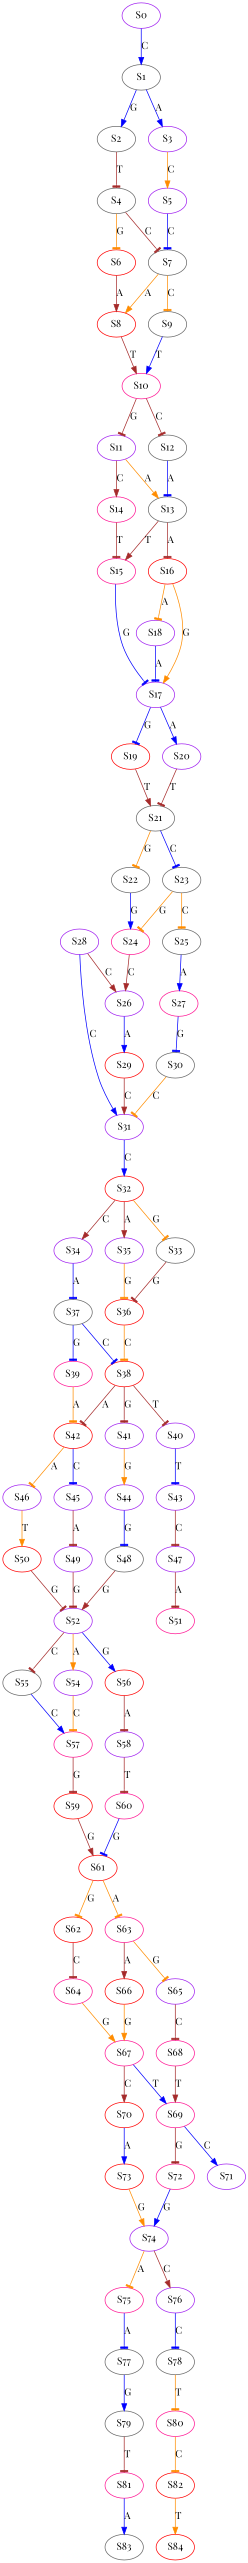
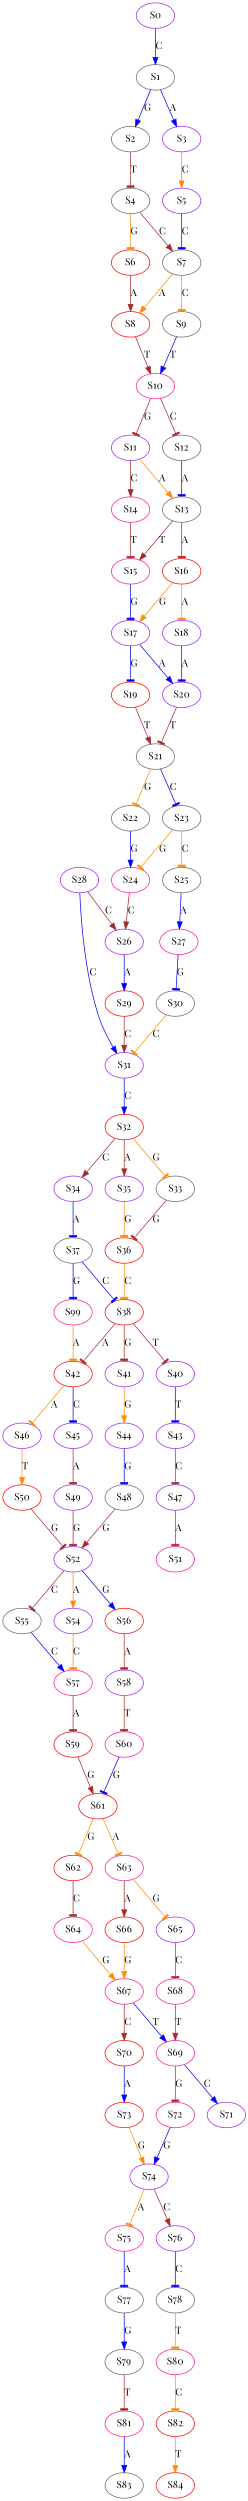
edge "S4" -> "S7": arrowhead tee -> normal
edge "S18" -> "S17": now "S18" -> "S20"
node "S39": label "S39" -> "S99"
edge "S57" -> "S59": label "G" -> "A"
